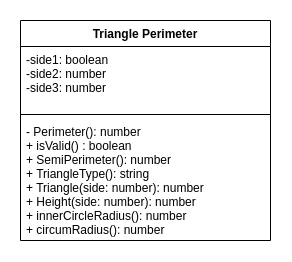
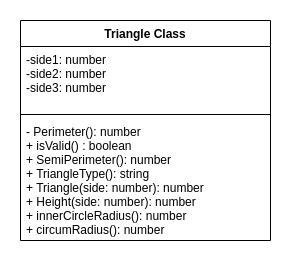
node "Triangle Perimeter": label "Triangle Perimeter" -> "Triangle Class"
node "-side1: boolean -side2: number -side3: number": label "-side1: boolean -side2: number -side3: number" -> "-side1: number -side2: number -side3: number"
